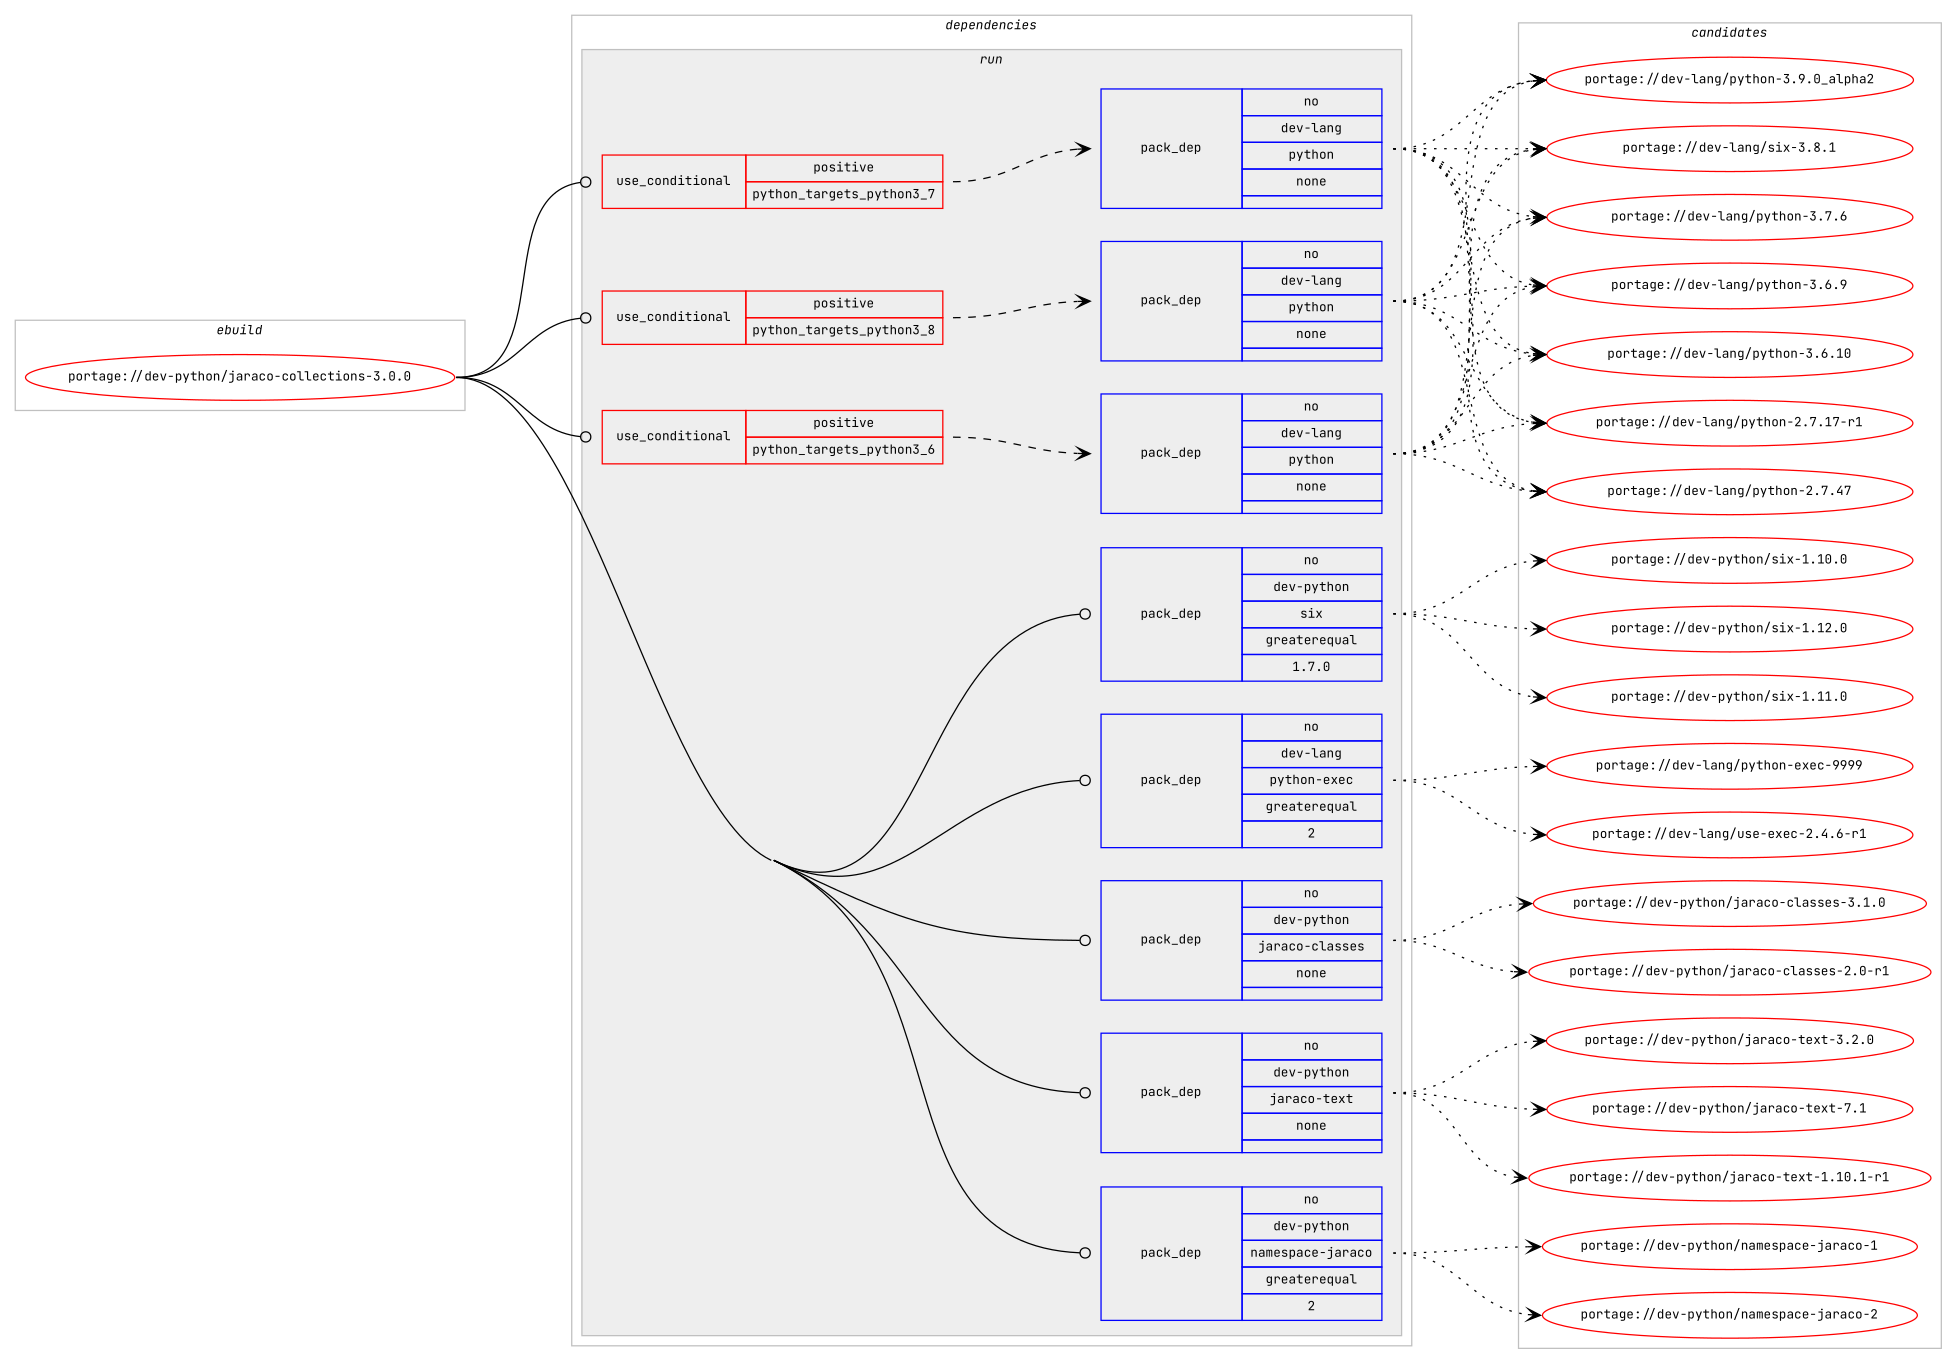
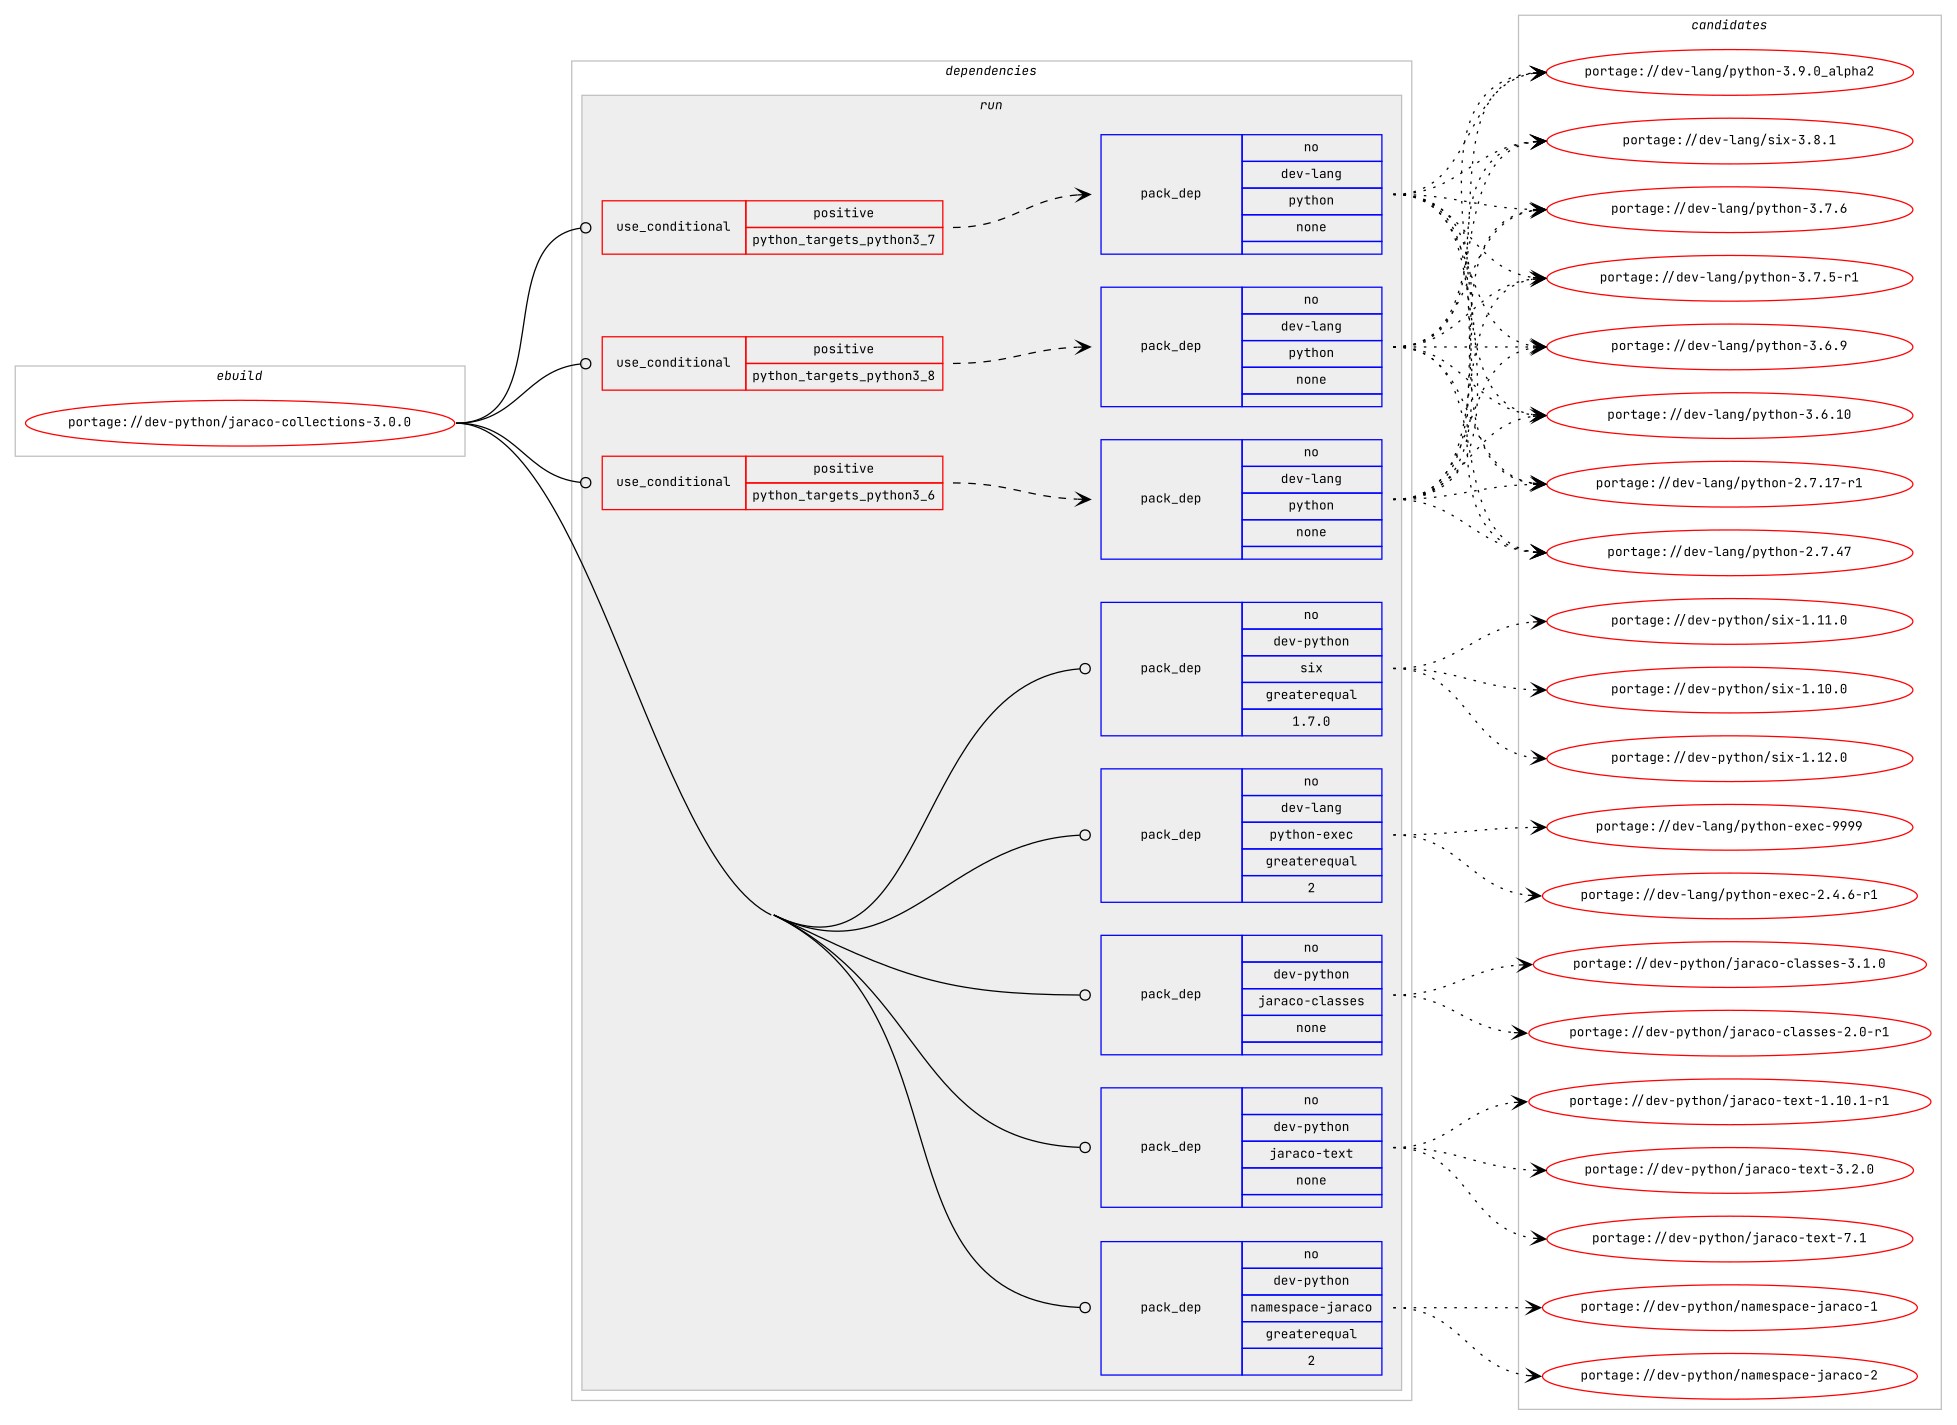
node "portage://dev-lang/python-3.7.5-r1": added
node "portage://dev-lang/use-exec-2.4.6-r1": label "portage://dev-lang/use-exec-2.4.6-r1" -> "portage://dev-lang/python-exec-2.4.6-r1"
